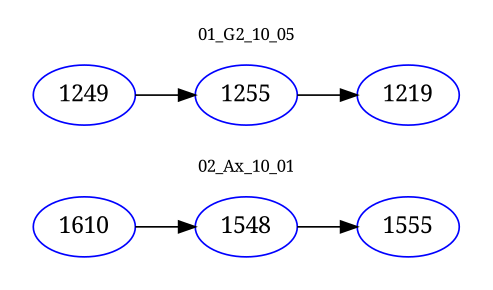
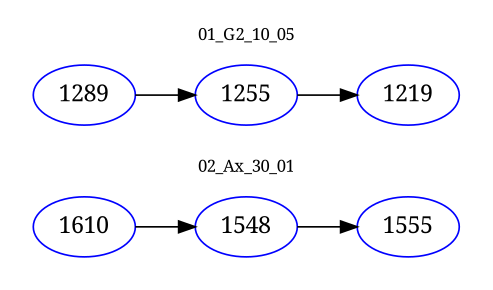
node "1249": label "1249" -> "1289"
cluster "02_Ax_10_01": label "02_Ax_10_01" -> "02_Ax_30_01"
